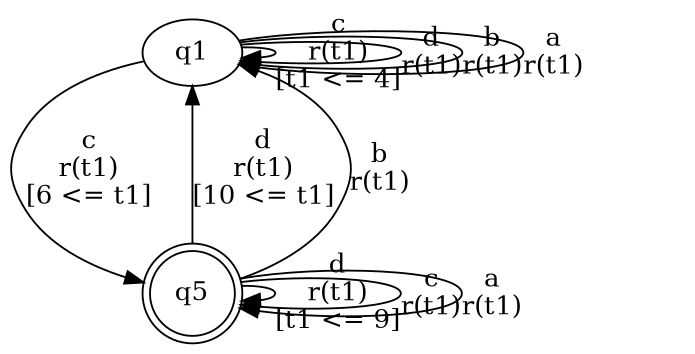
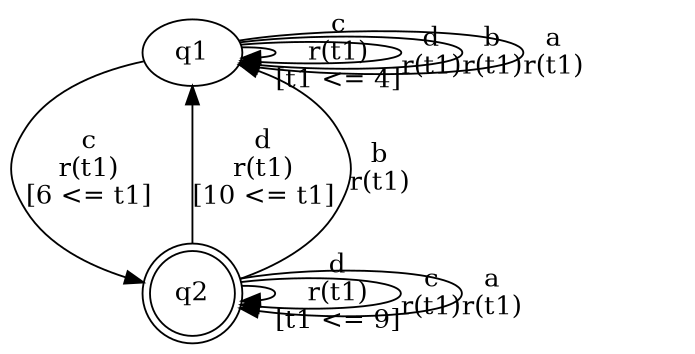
node "q5": label "q5" -> "q2"
